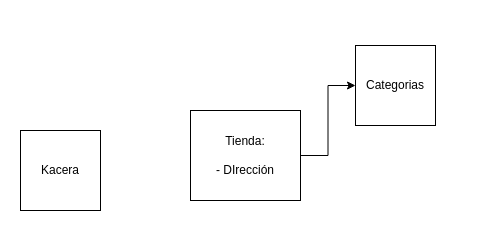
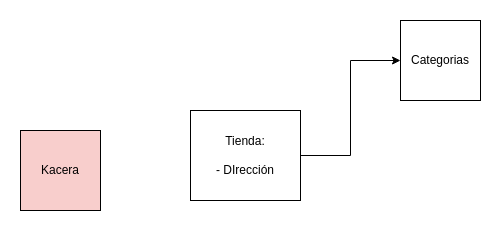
node "Categorias": moved (396, 86) -> (441, 61)
node "Kacera": fillcolor #ffffff -> #f8cecc
